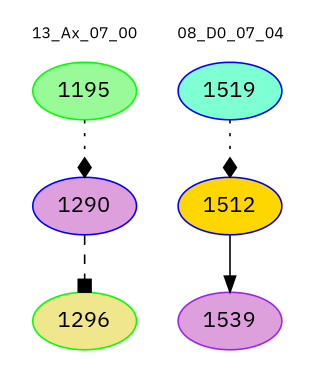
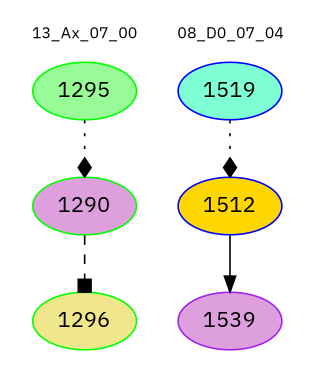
node "1195": label "1195" -> "1295"
node "1290": color blue -> green
